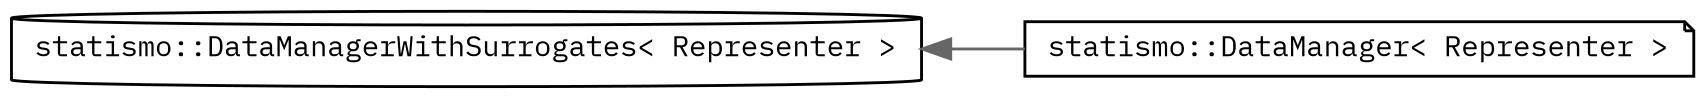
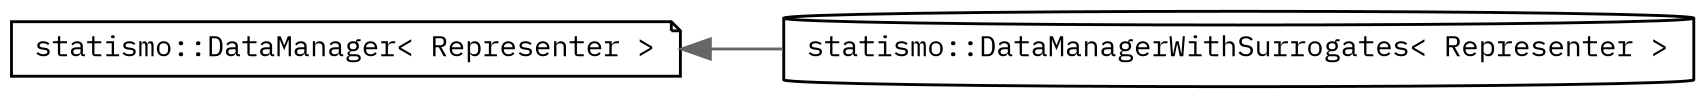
edge "statismo::DataManager< Representer >" -> "statismo::DataManagerWithSurrogates< Representer >": reversed
